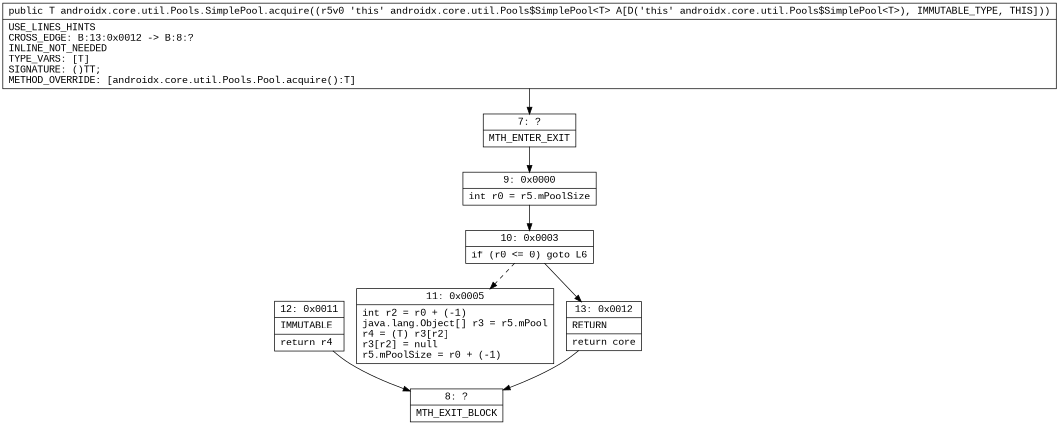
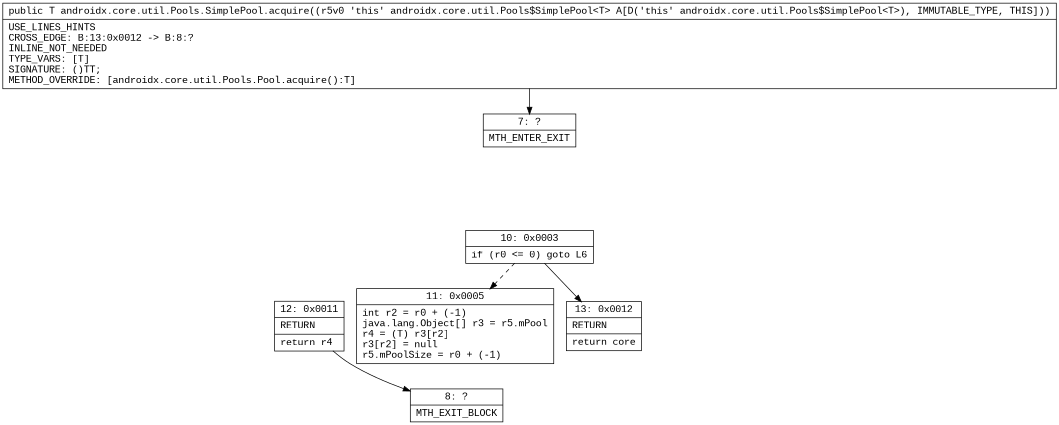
node "9: 0x0000": removed
node "12: 0x0011": text "IMMUTABLE" -> "RETURN"
edge "13: 0x0012" -> "8: ?": removed
